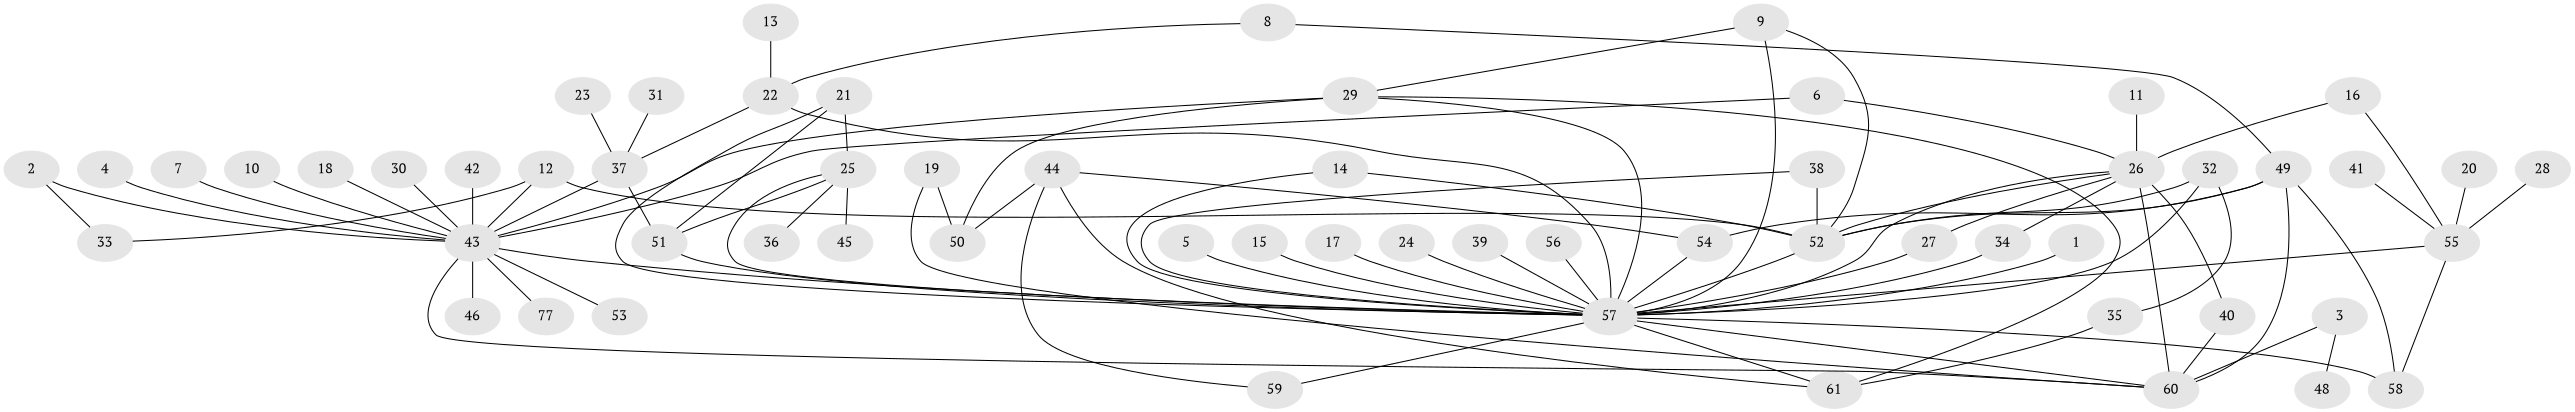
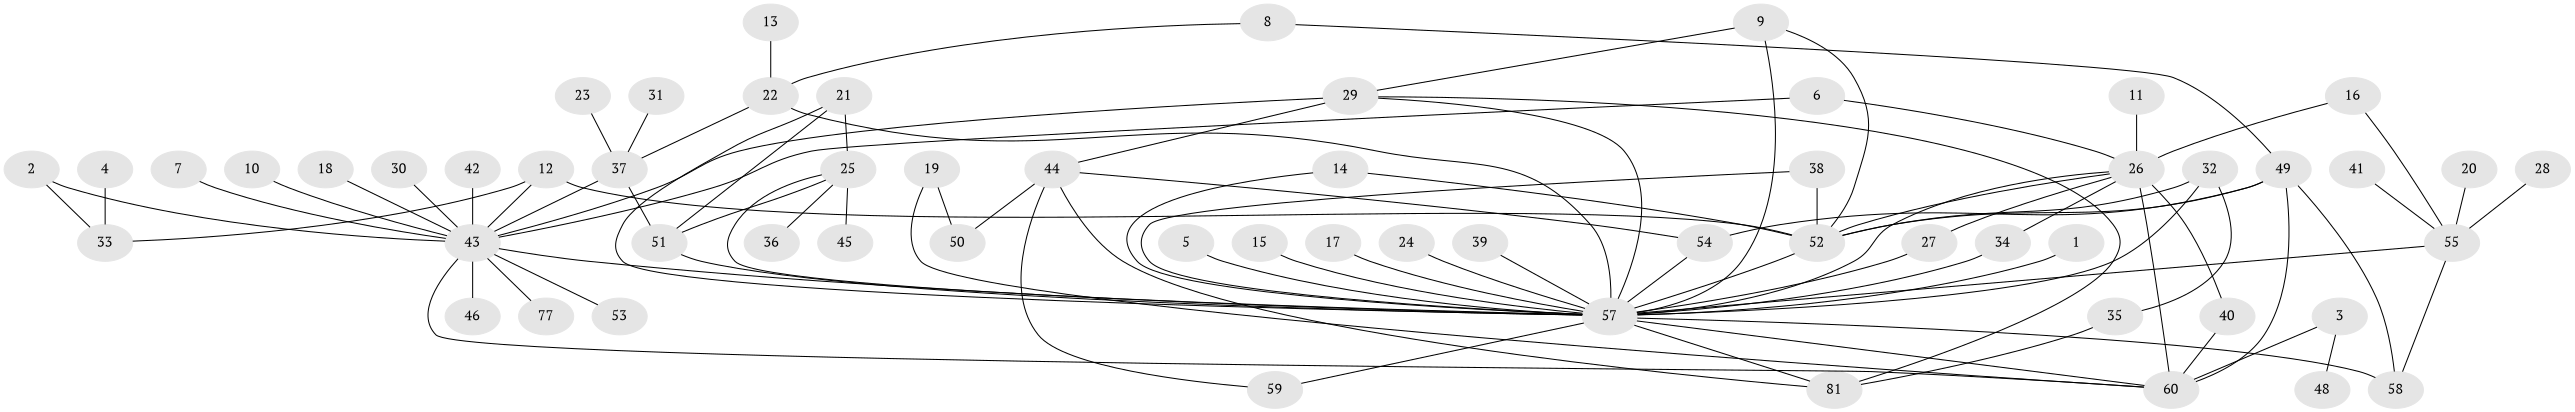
edge "29" -- "50": now "29" -- "44"
edge "4" -- "43": now "4" -- "33"
node "56": removed
node "61": label "61" -> "81"
